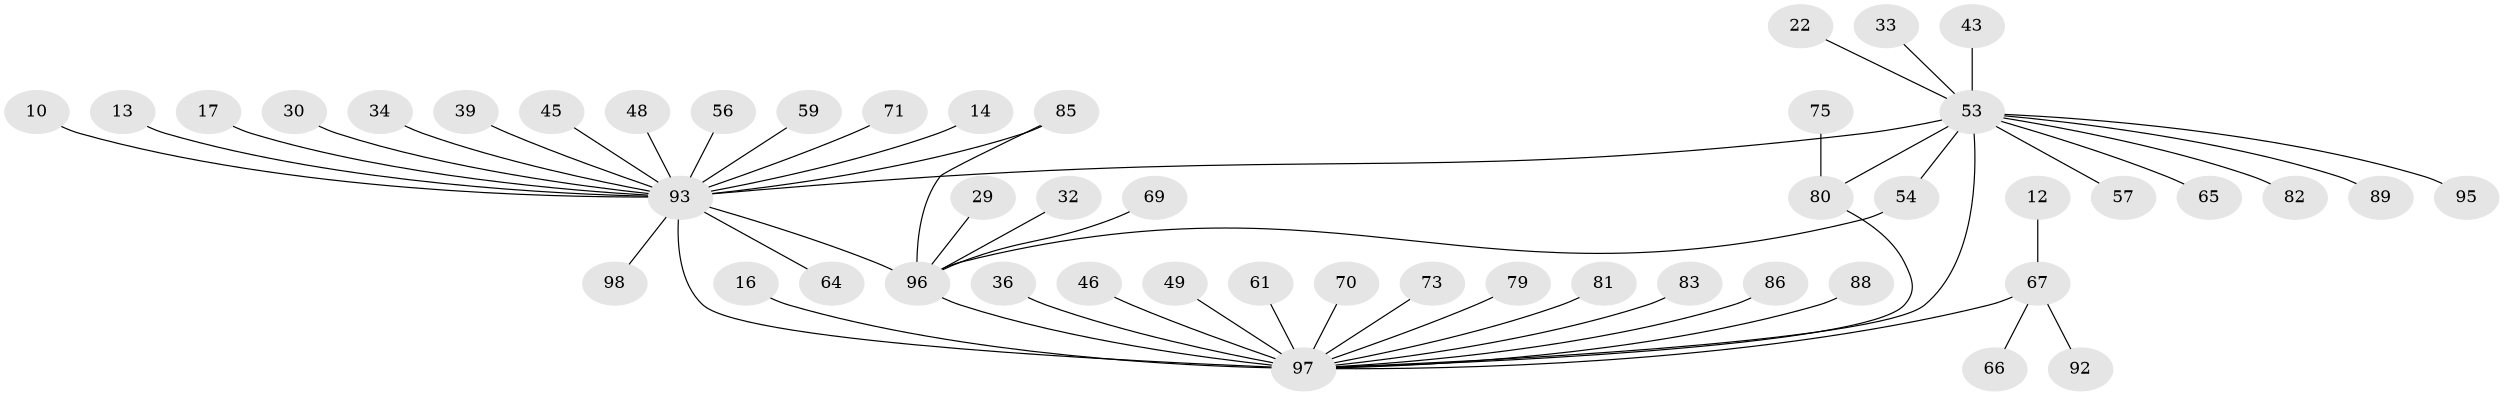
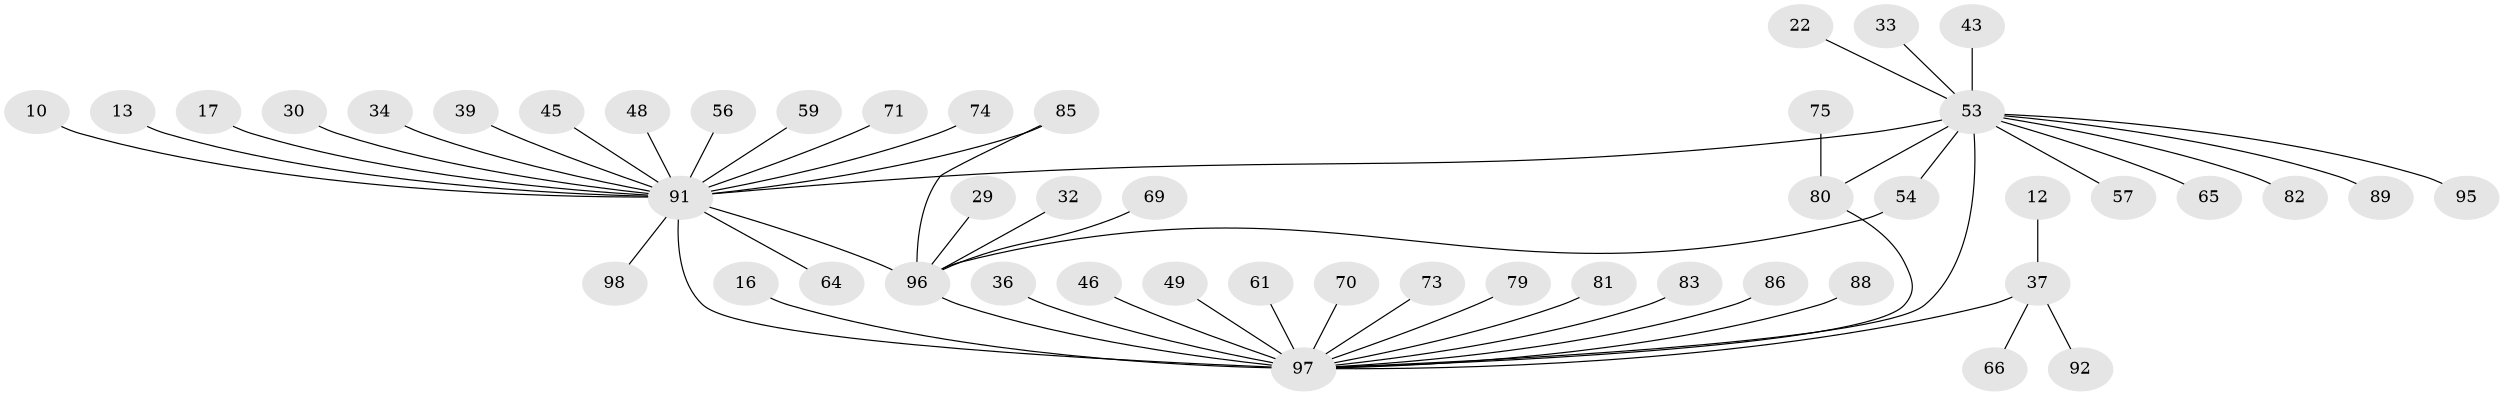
node "14": label "14" -> "74"
node "93": label "93" -> "91"
node "67": label "67" -> "37"
